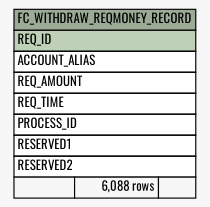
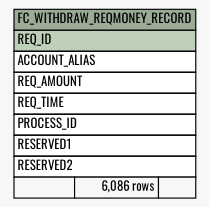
node "FC_WITHDRAW_REQMONEY_RECORD": text "6,088 rows" -> "6,086 rows"
